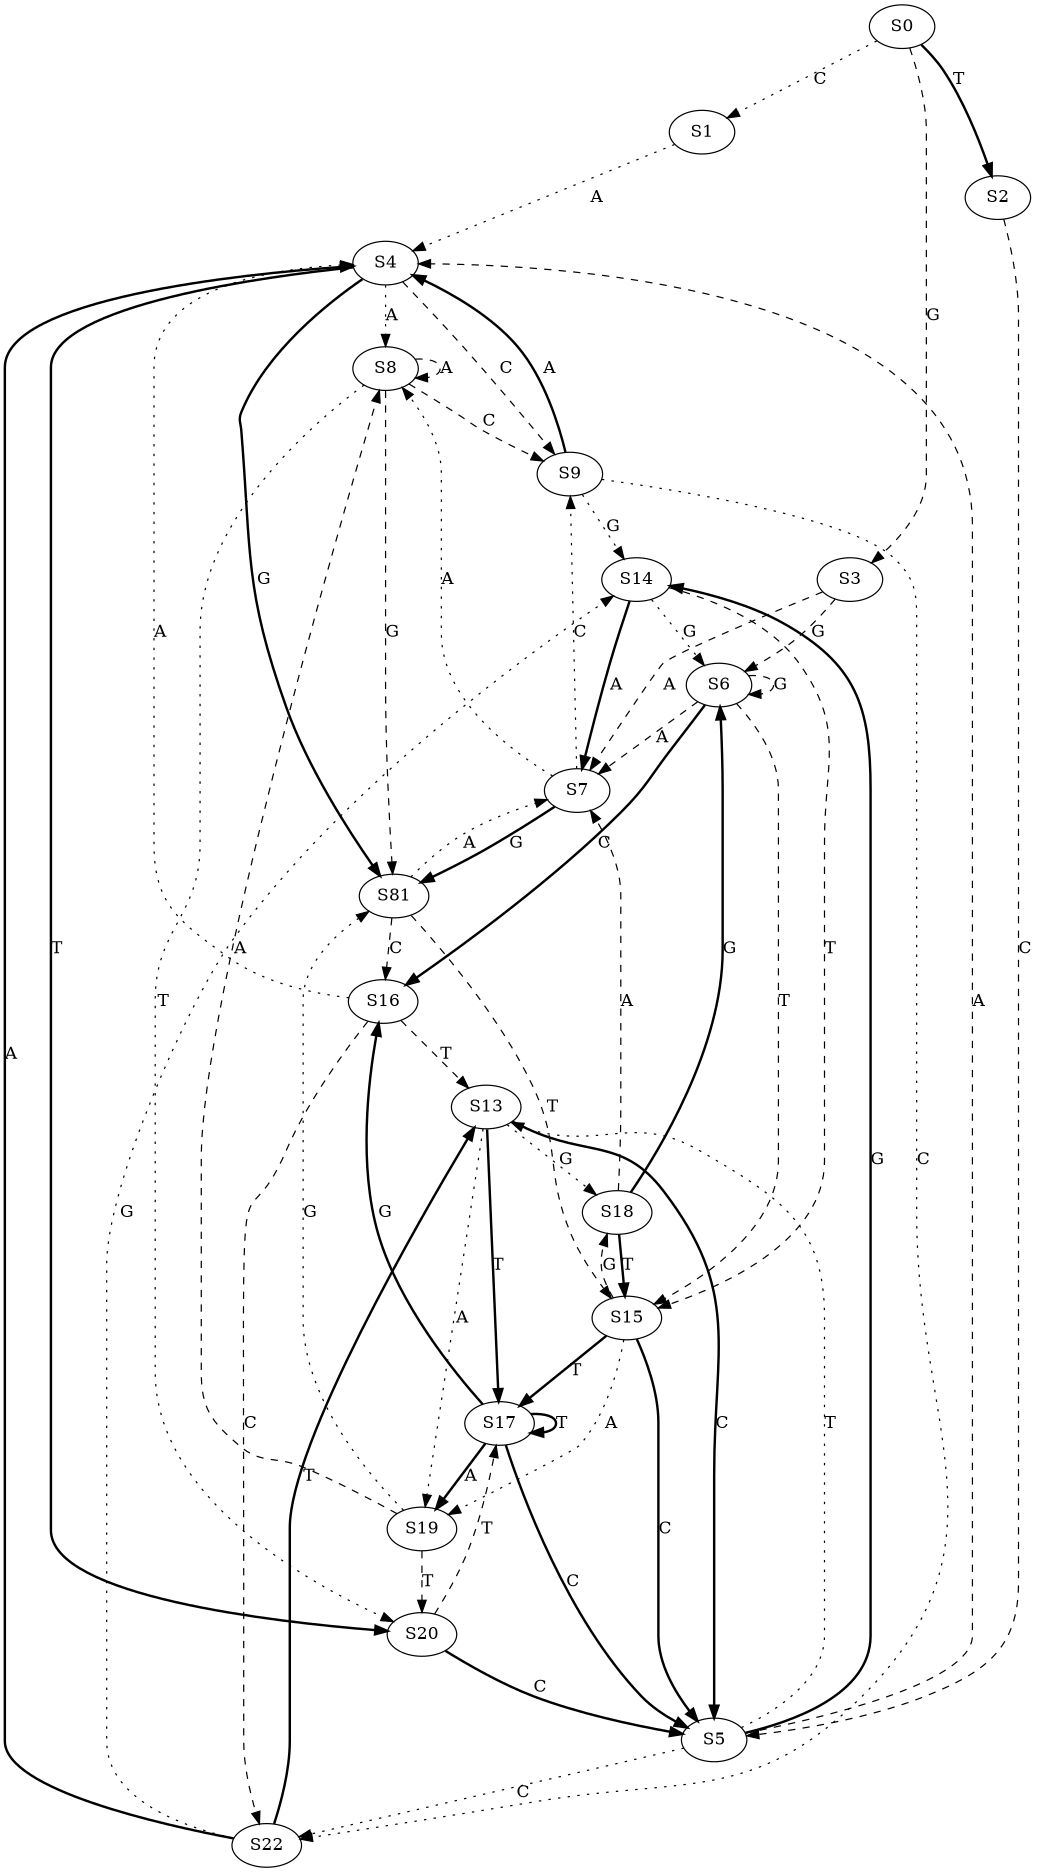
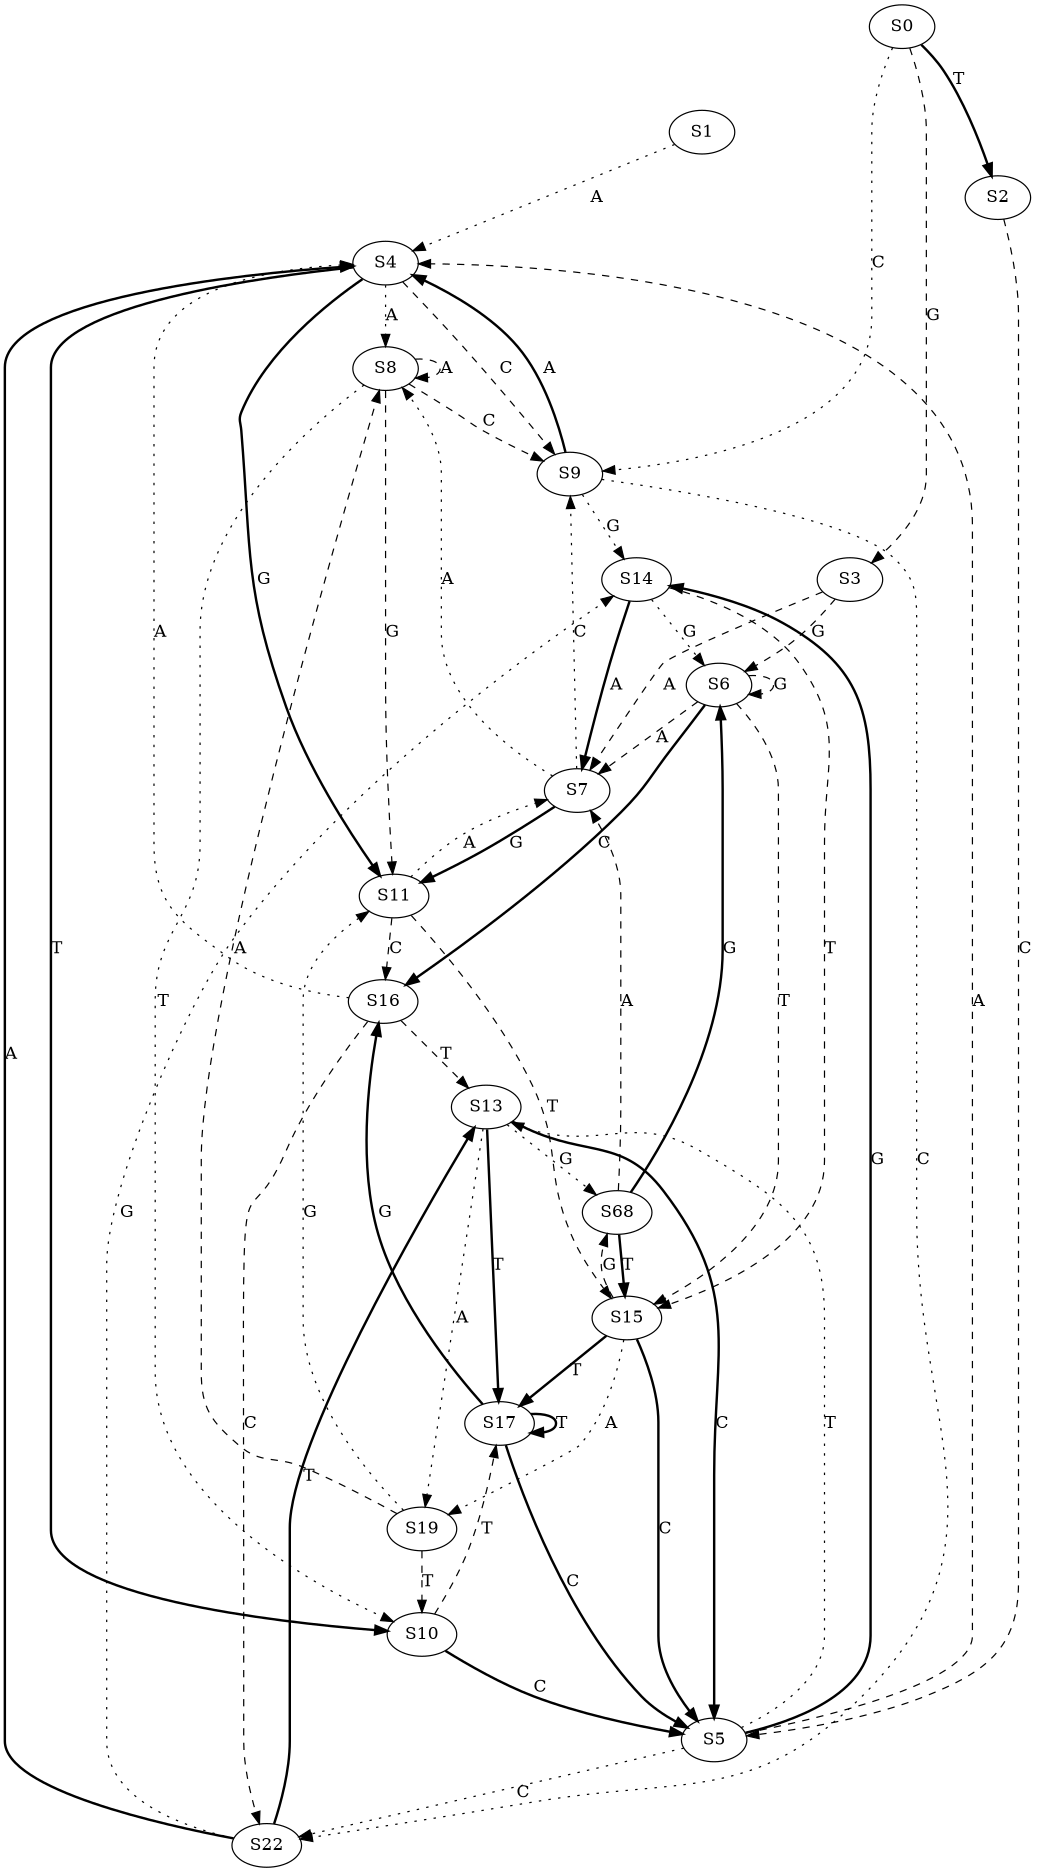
edge "S0" -> "S1": now "S0" -> "S9"
node "S81": label "S81" -> "S11"
node "S18": label "S18" -> "S68"
edge "S17" -> "S19": removed, label "A"
node "S20": label "S20" -> "S10"
